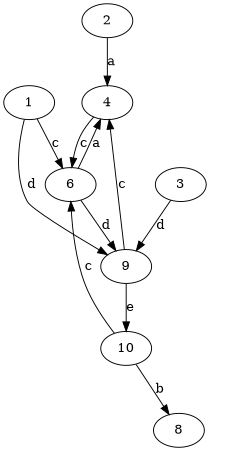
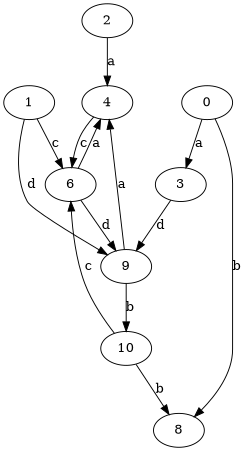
node "0": added
edge "9" -> "4": label "c" -> "a"
edge "9" -> "10": label "e" -> "b"
